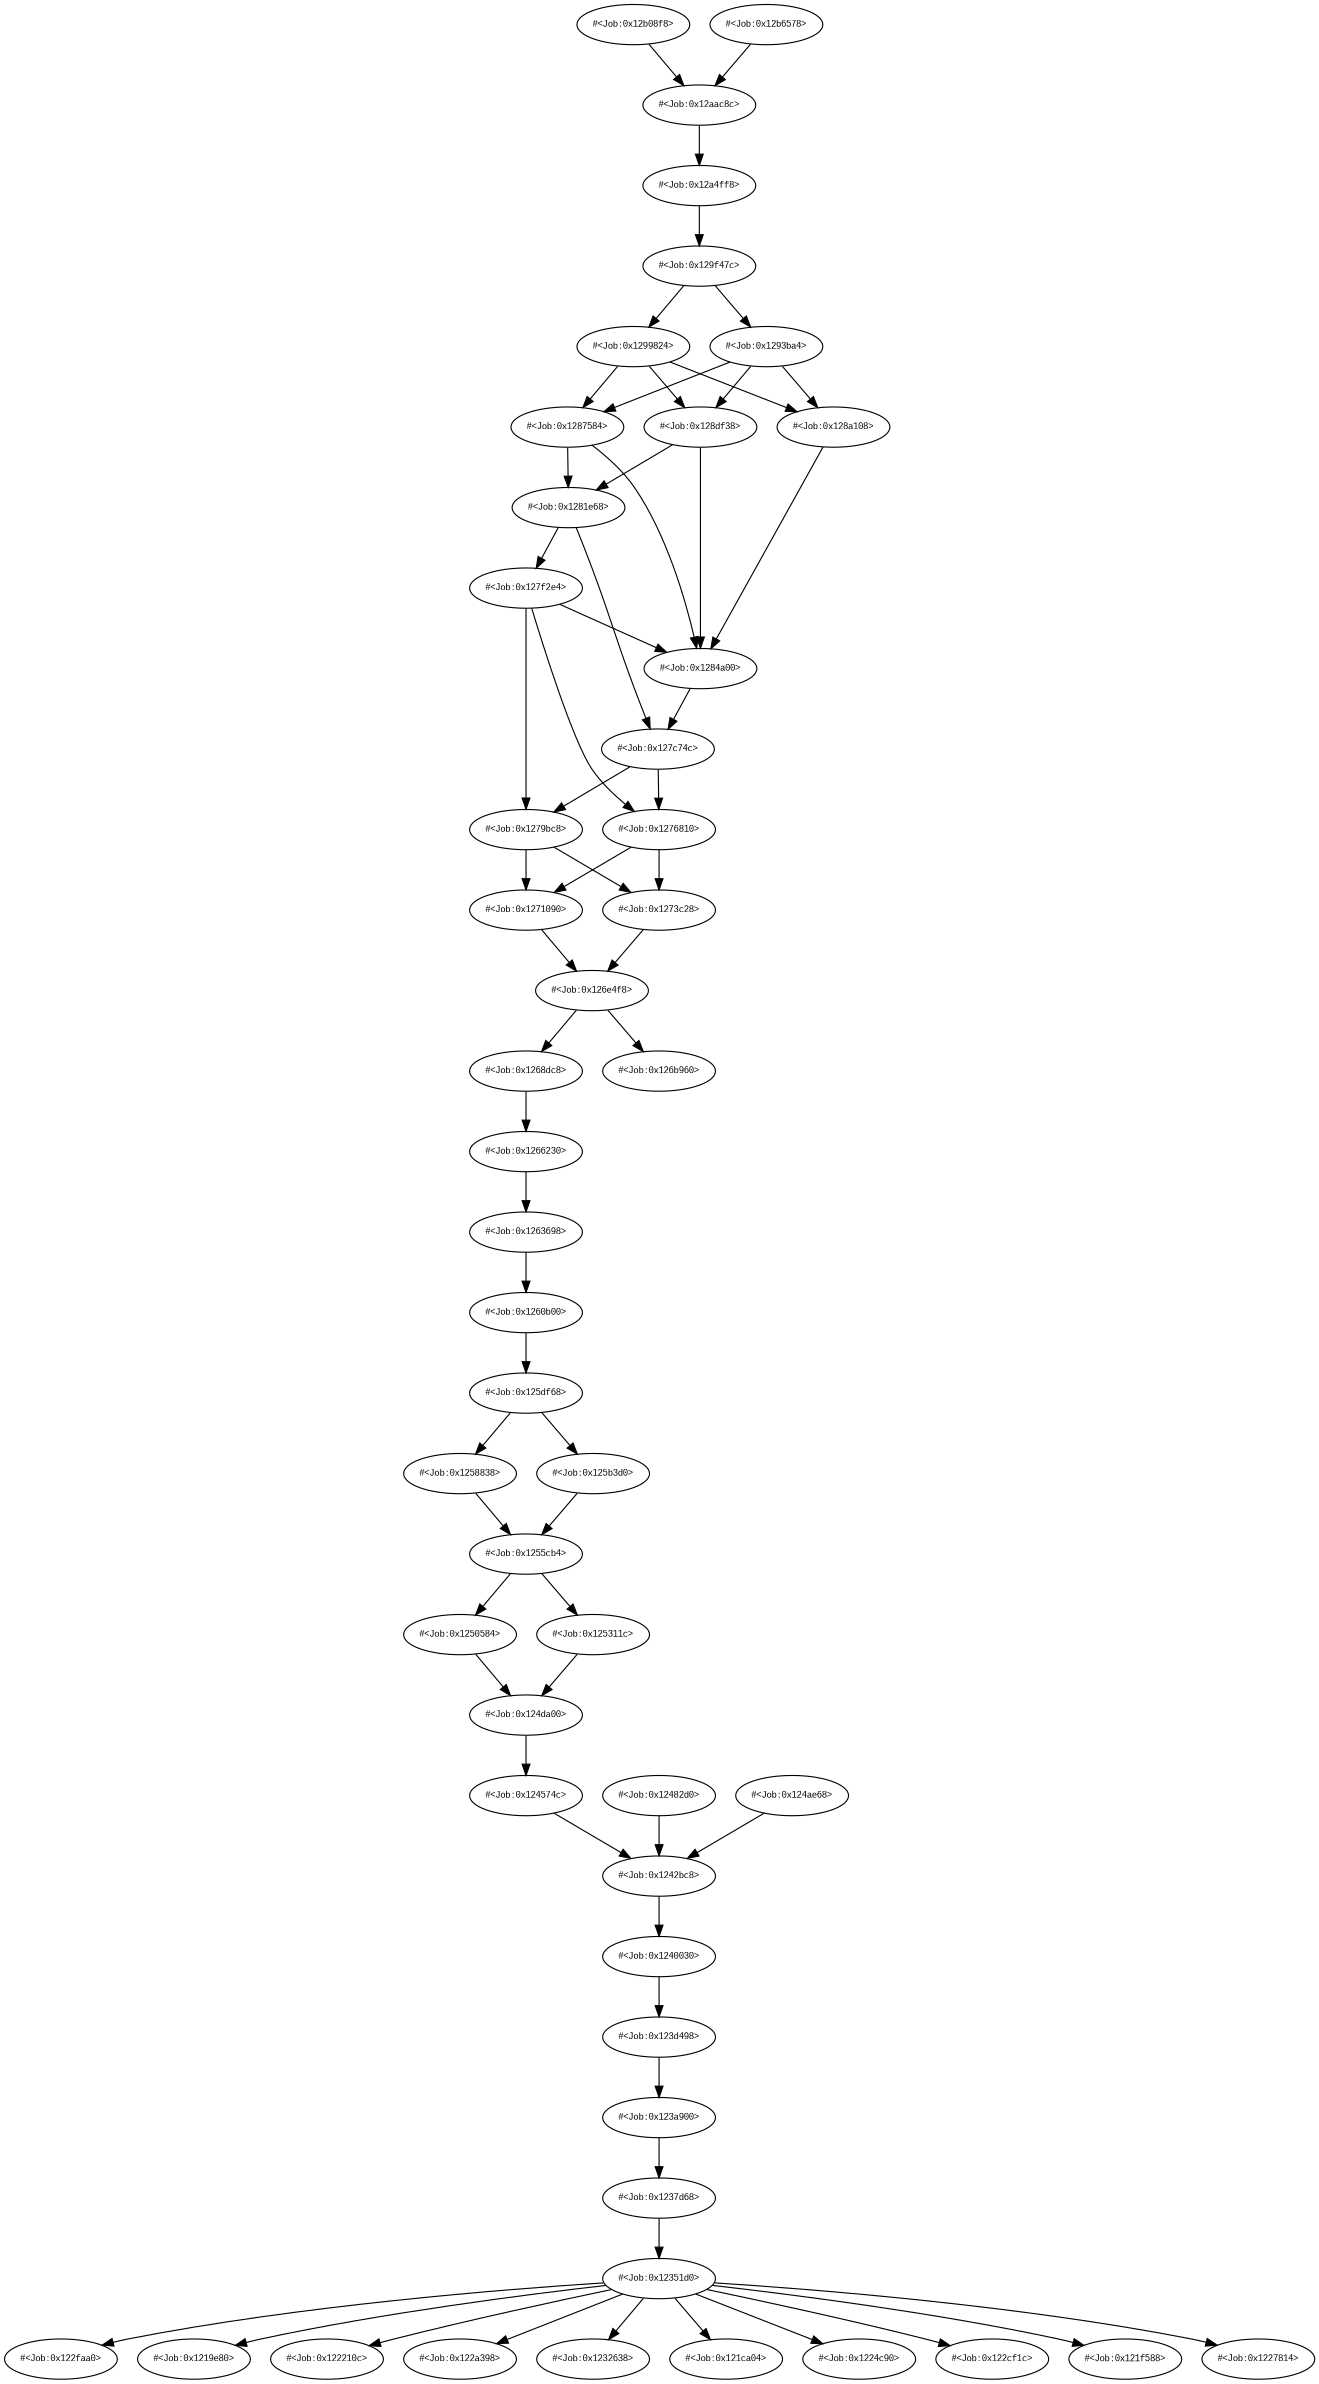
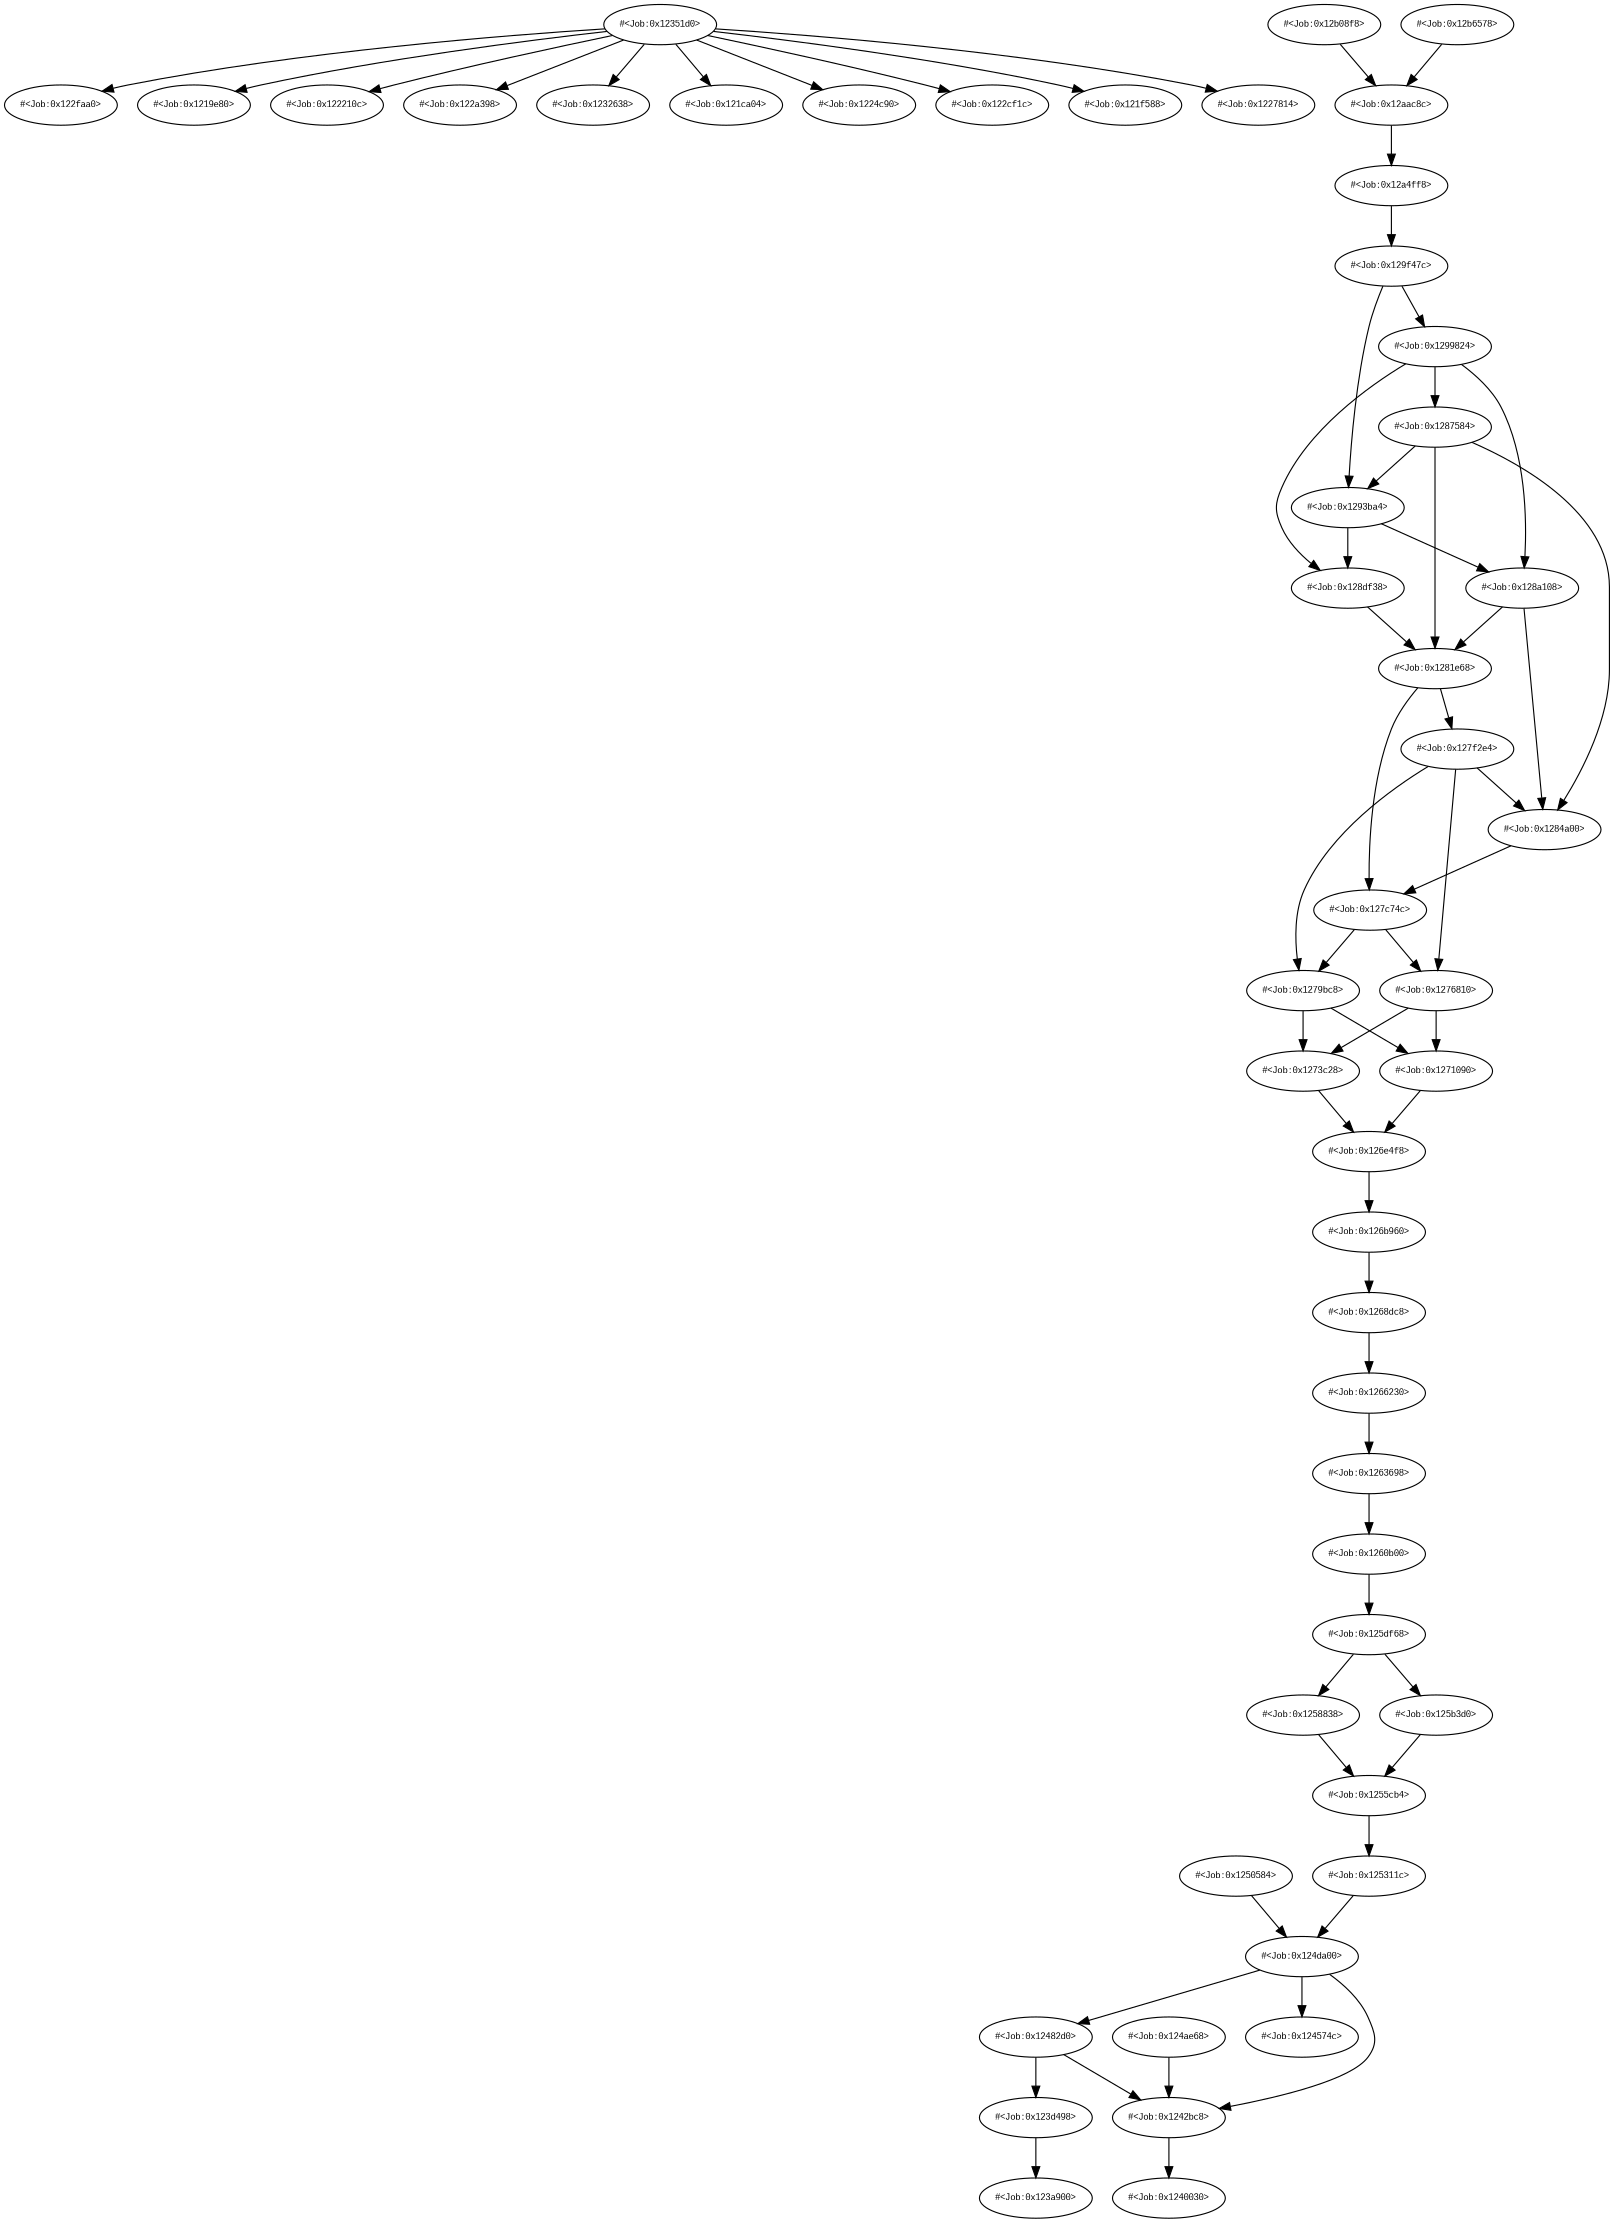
edge "#<Job:0x1293ba4>" -> "#<Job:0x1287584>": reversed
edge "#<Job:0x128df38>" -> "#<Job:0x1284a00>": removed
edge "#<Job:0x128a108>" -> "#<Job:0x1281e68>": added
edge "#<Job:0x126e4f8>" -> "#<Job:0x1268dc8>": now "#<Job:0x126b960>" -> "#<Job:0x1268dc8>"
edge "#<Job:0x1255cb4>" -> "#<Job:0x1250584>": removed
edge "#<Job:0x124574c>" -> "#<Job:0x1242bc8>": now "#<Job:0x124da00>" -> "#<Job:0x1242bc8>"
edge "#<Job:0x1240030>" -> "#<Job:0x123d498>": now "#<Job:0x12482d0>" -> "#<Job:0x123d498>"
edge "#<Job:0x124da00>" -> "#<Job:0x12482d0>": added
node "#<Job:0x1237d68>": removed
